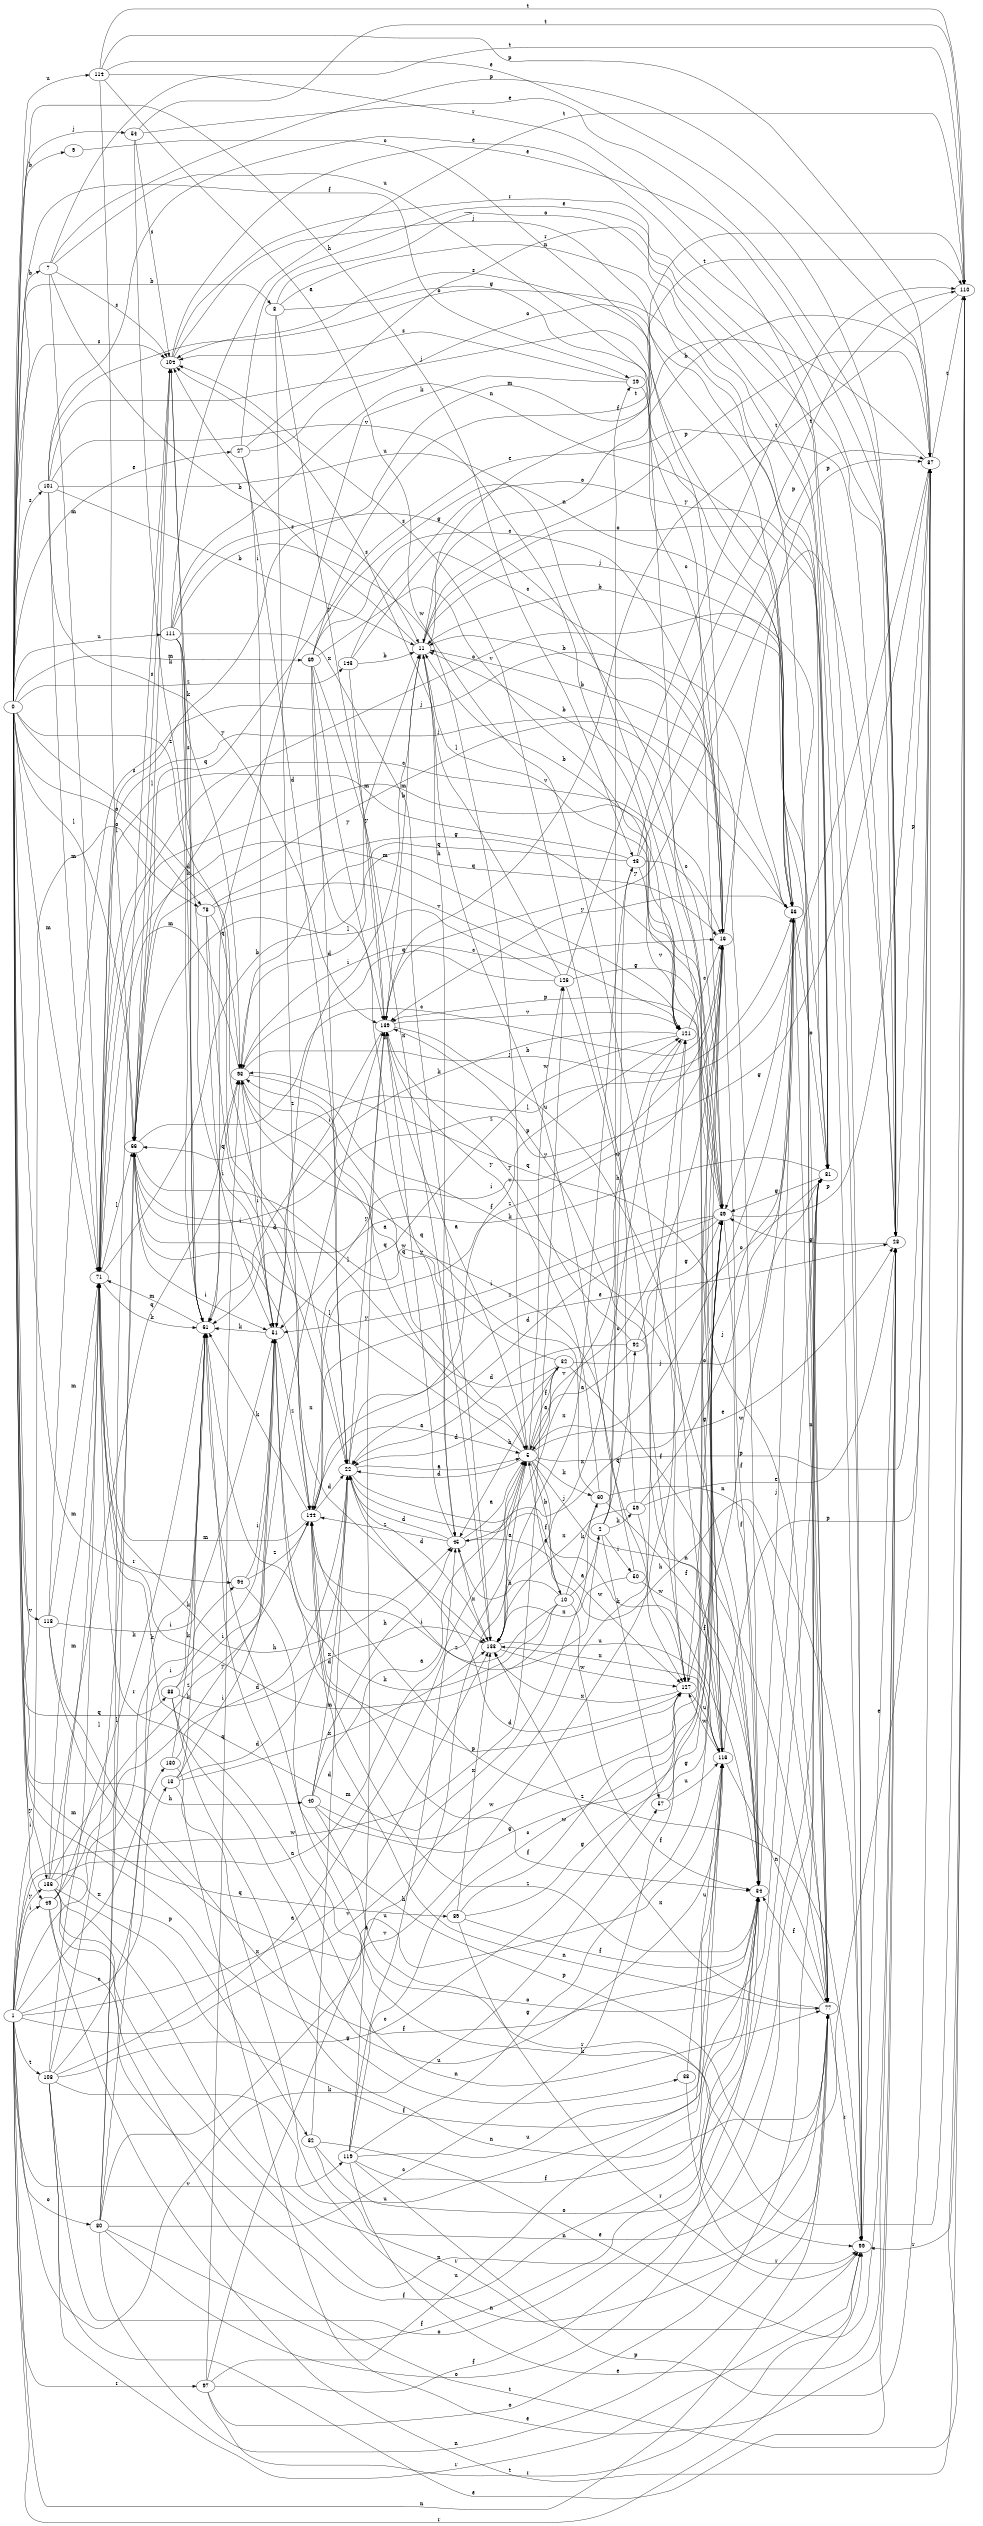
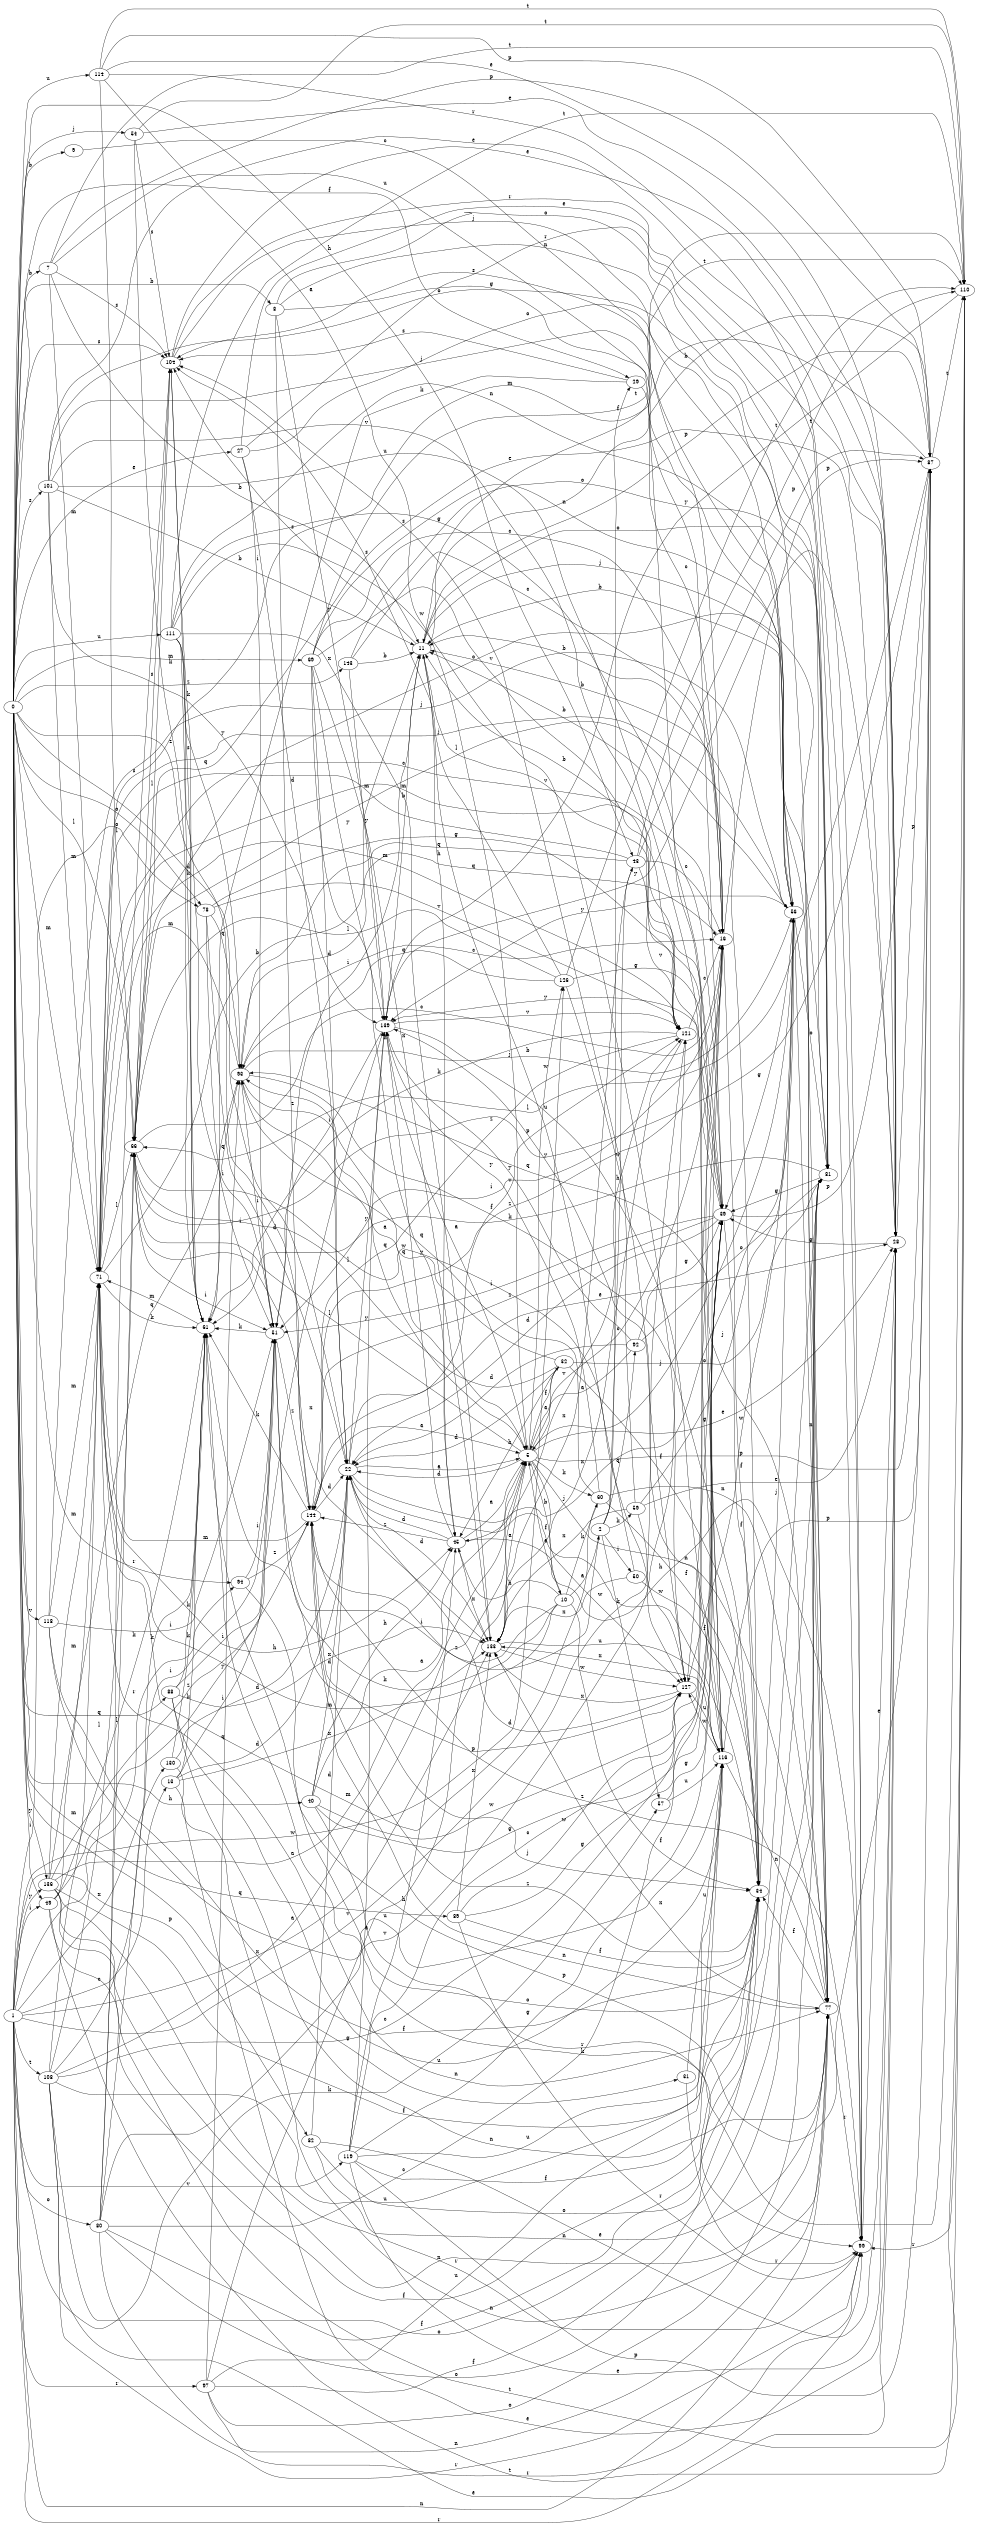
edge "39" -> "139": label "p" -> "y"
edge "144" -> "34": label "f" -> "j"
node "38": label "38" -> "31"
